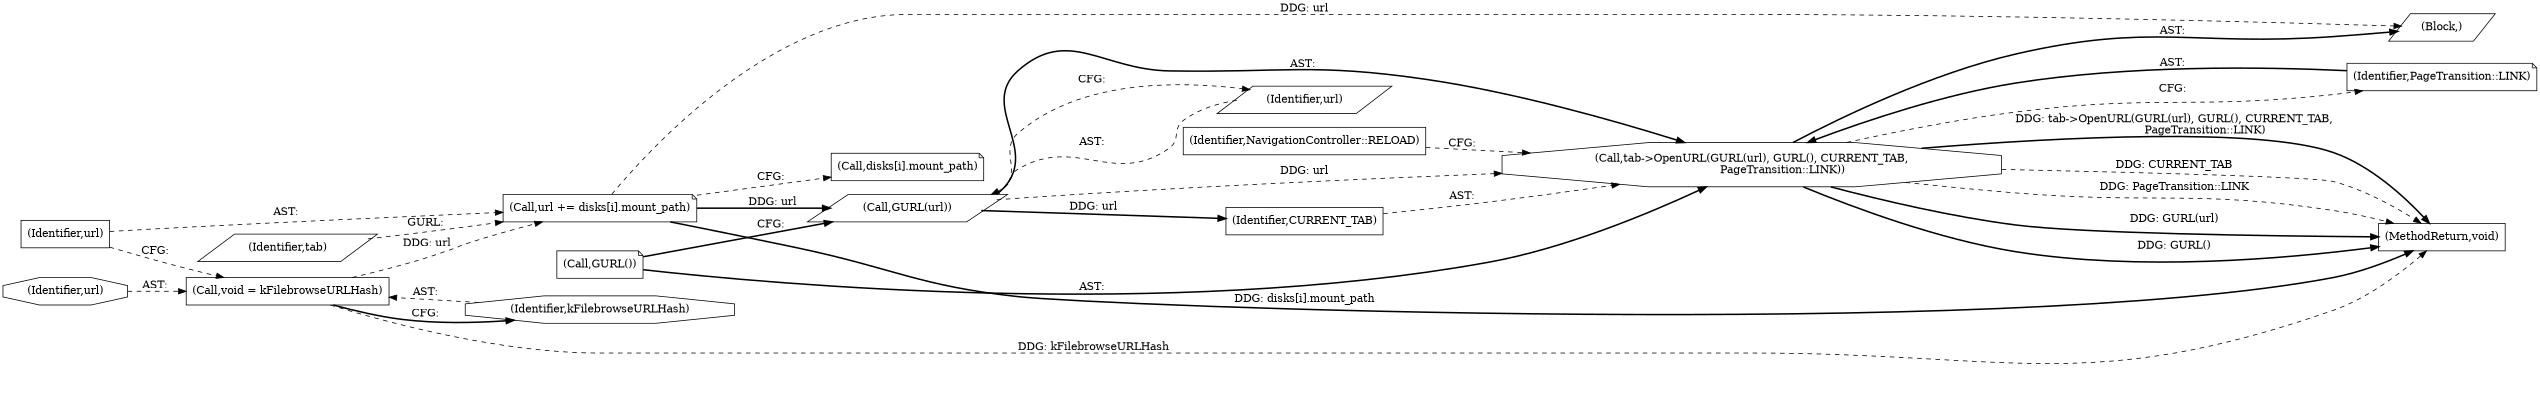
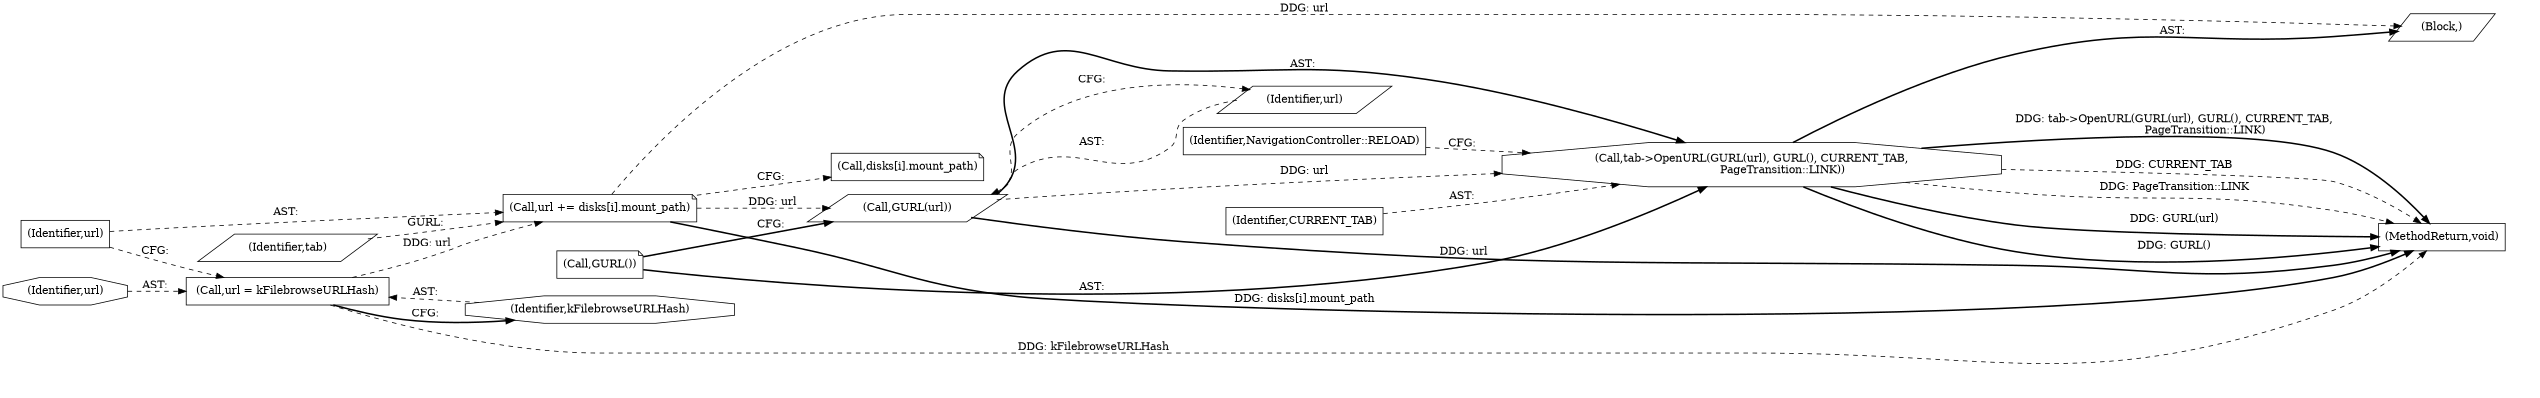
node "(Identifier,PageTransition::LINK)": removed
edge "(Call,url += disks[i].mount_path)" -> "(Call,GURL(url))": style bold -> dashed
edge "(Call,GURL(url))" -> "(Identifier,CURRENT_TAB)": now "(Call,GURL(url))" -> "(MethodReturn,void)"
node "(Call,void = kFilebrowseURLHash)": label "(Call,void = kFilebrowseURLHash)" -> "(Call,url = kFilebrowseURLHash)"
